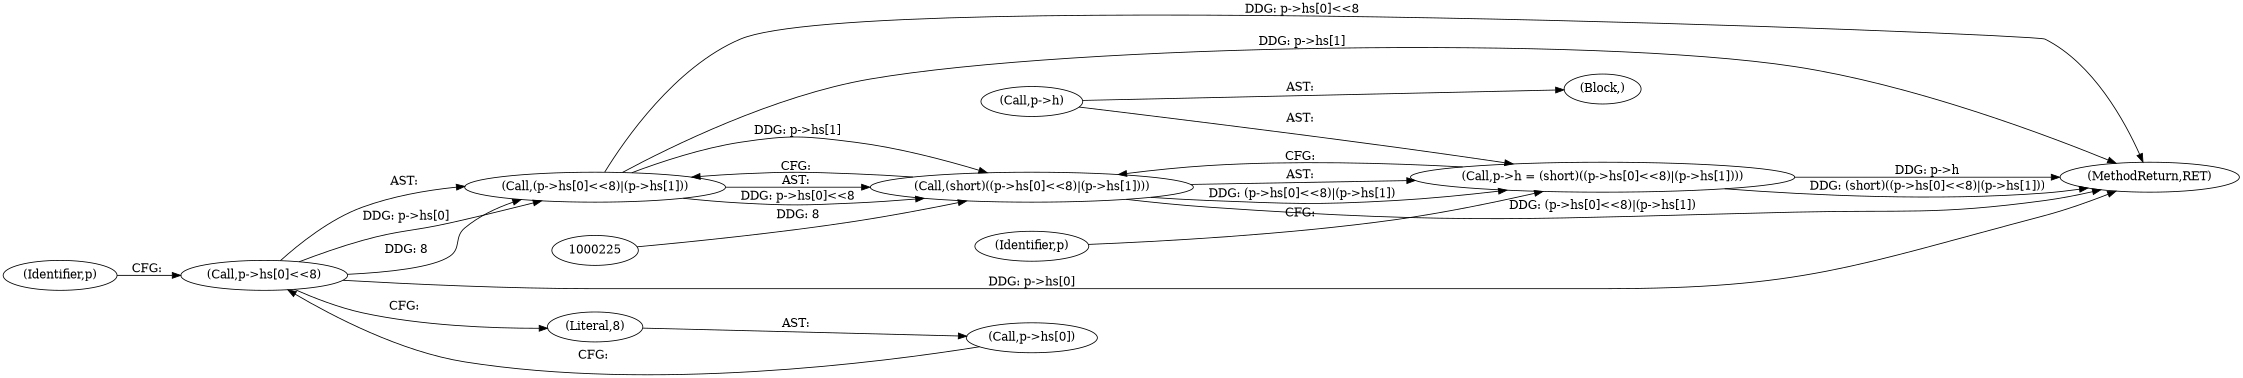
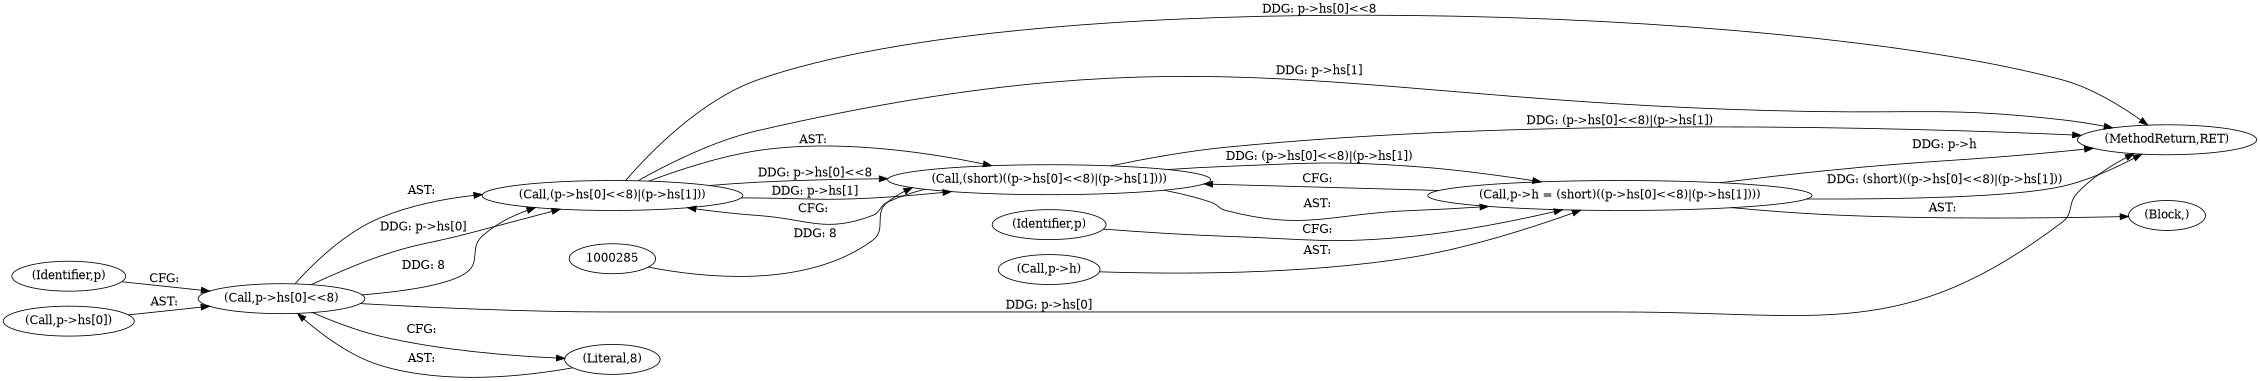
edge "(Call,p->h)" -> "(Block,)": now "(Call,p->h = (short)((p->hs[0]<<8)|(p->hs[1])))" -> "(Block,)"
node "1000225": label "1000225" -> "1000285"
edge "(Literal,8)" -> "(Call,p->hs[0])": now "(Literal,8)" -> "(Call,p->hs[0]<<8)"
edge "(Call,p->hs[0])" -> "(Call,p->hs[0]<<8)": label "CFG: " -> "AST: "
